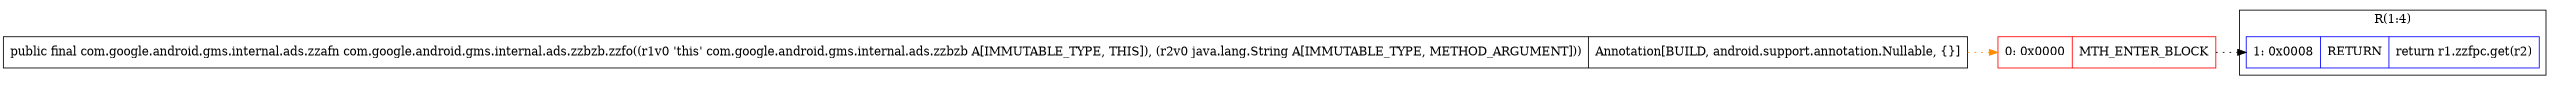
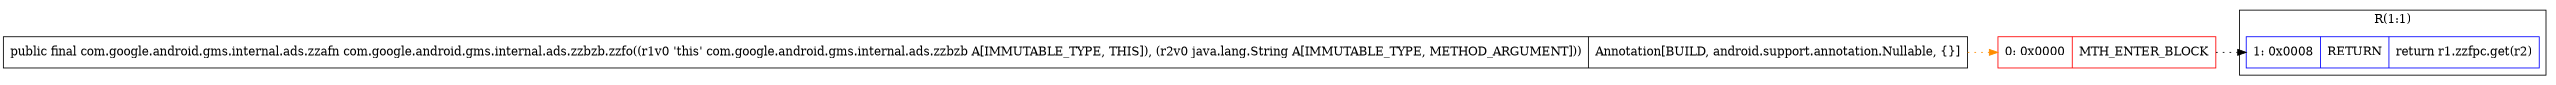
cluster "R(1:4)": label "R(1:4)" -> "R(1:1)"
